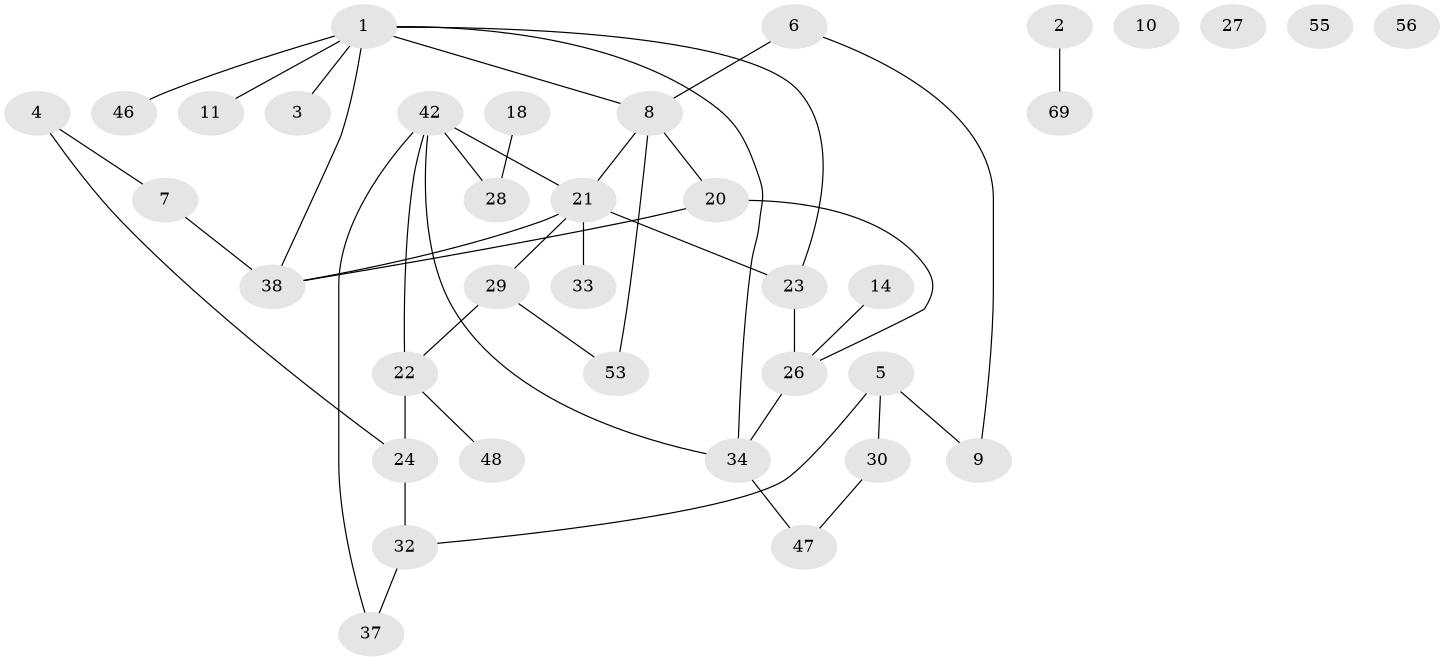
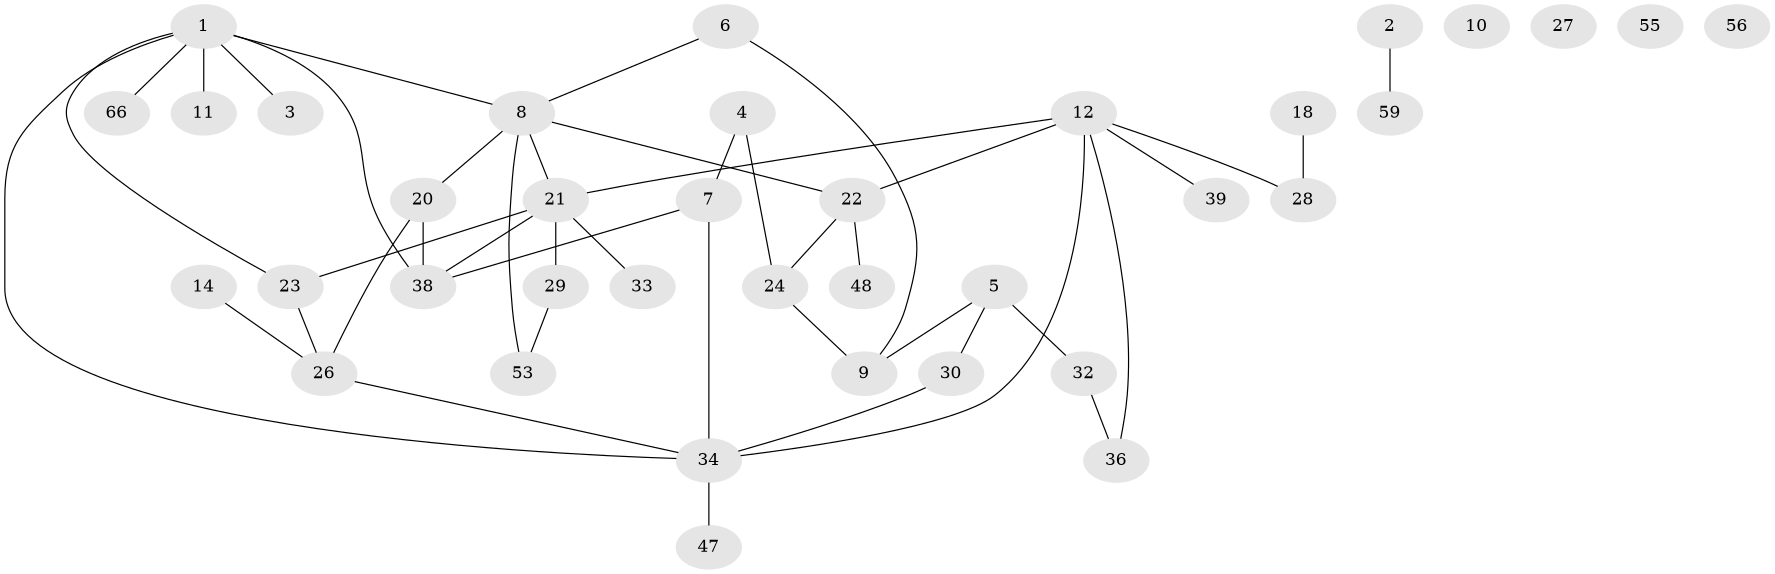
node "46": label "46" -> "66"
node "42": label "42" -> "12"
node "69": label "69" -> "59"
node "39": added
edge "29" -- "22": now "8" -- "22"
edge "7" -- "34": added
edge "24" -- "32": now "24" -- "9"
edge "30" -- "47": now "30" -- "34"
node "37": label "37" -> "36"
